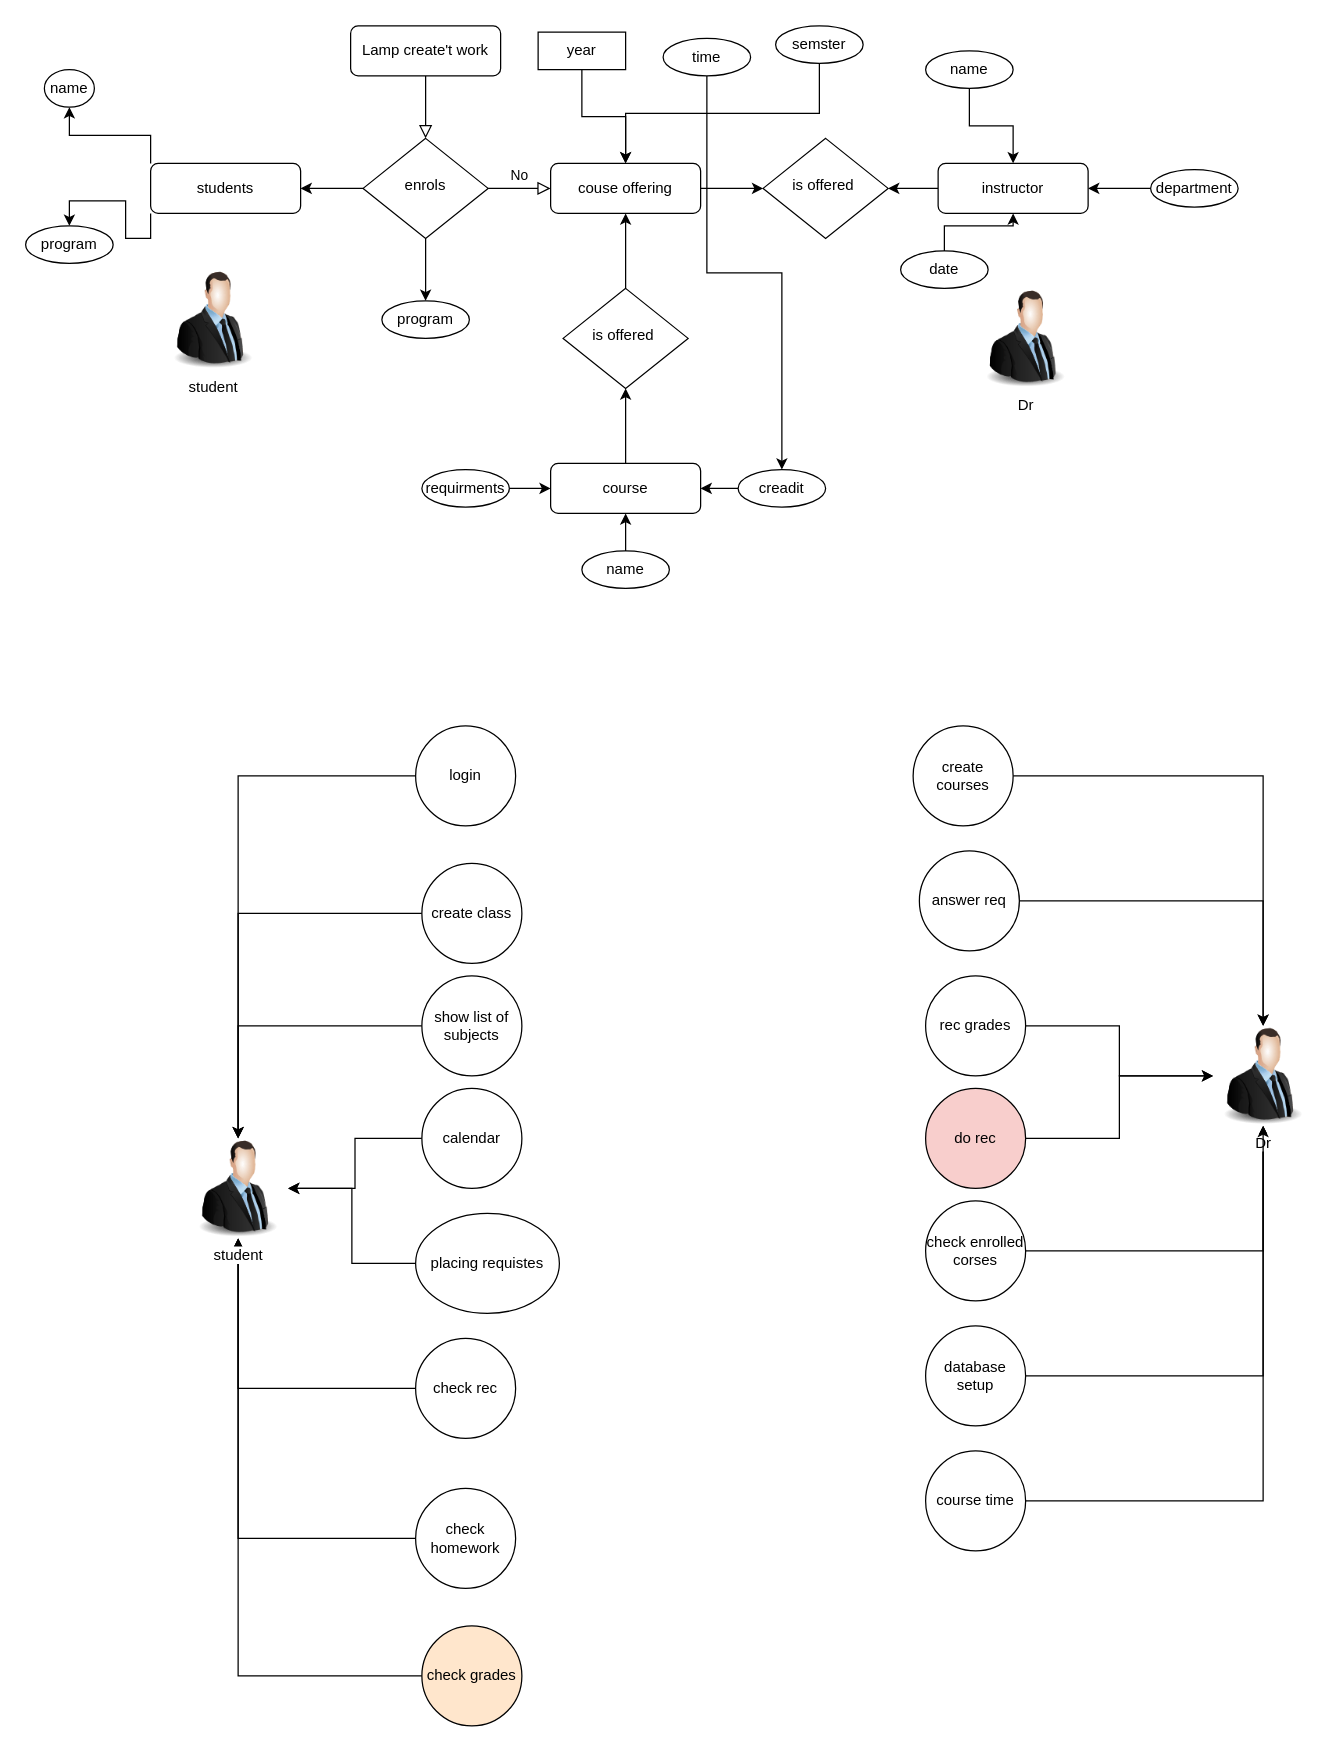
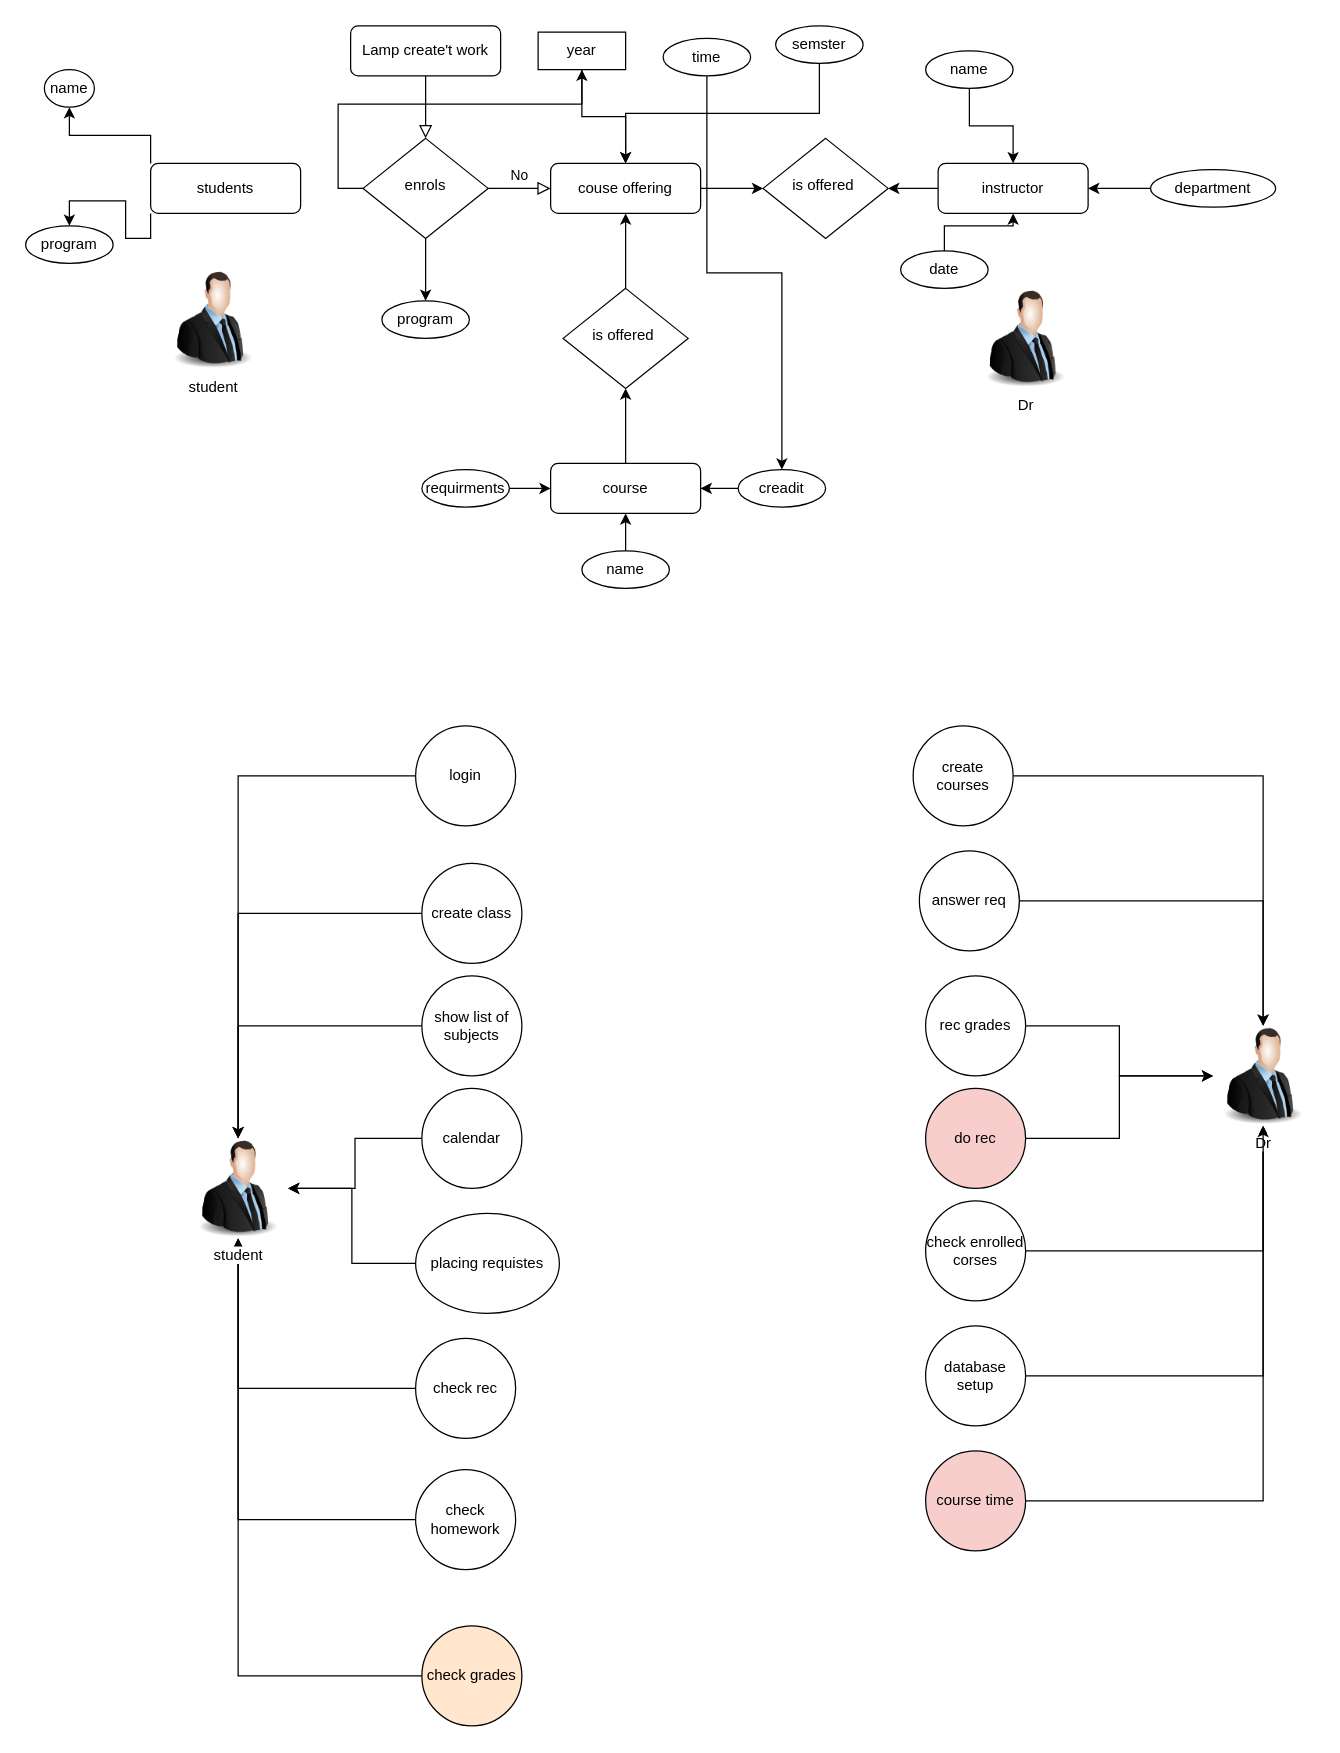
edge "enrols" -> "students": now "enrols" -> "year"
node "department": size 88x38 -> 125x38
node "course time": fillcolor #ffffff -> #f8cecc
node "check homework": moved (466, 1538) -> (466, 1519)
